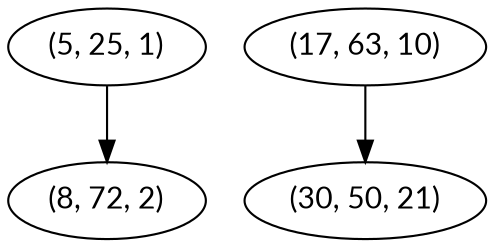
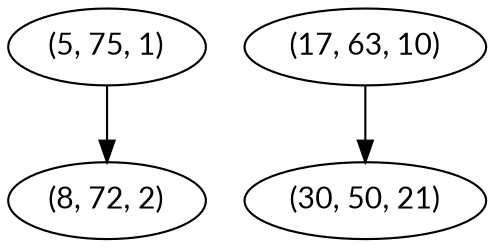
node "(5, 25, 1)": label "(5, 25, 1)" -> "(5, 75, 1)"
